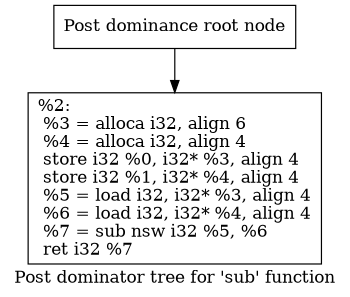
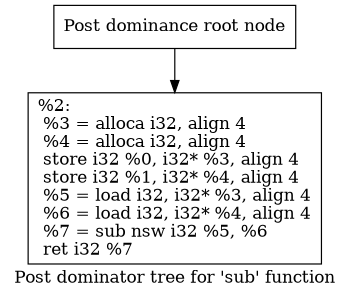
node "%2:": text "%3 = alloca i32, align 6" -> "%3 = alloca i32, align 4"
